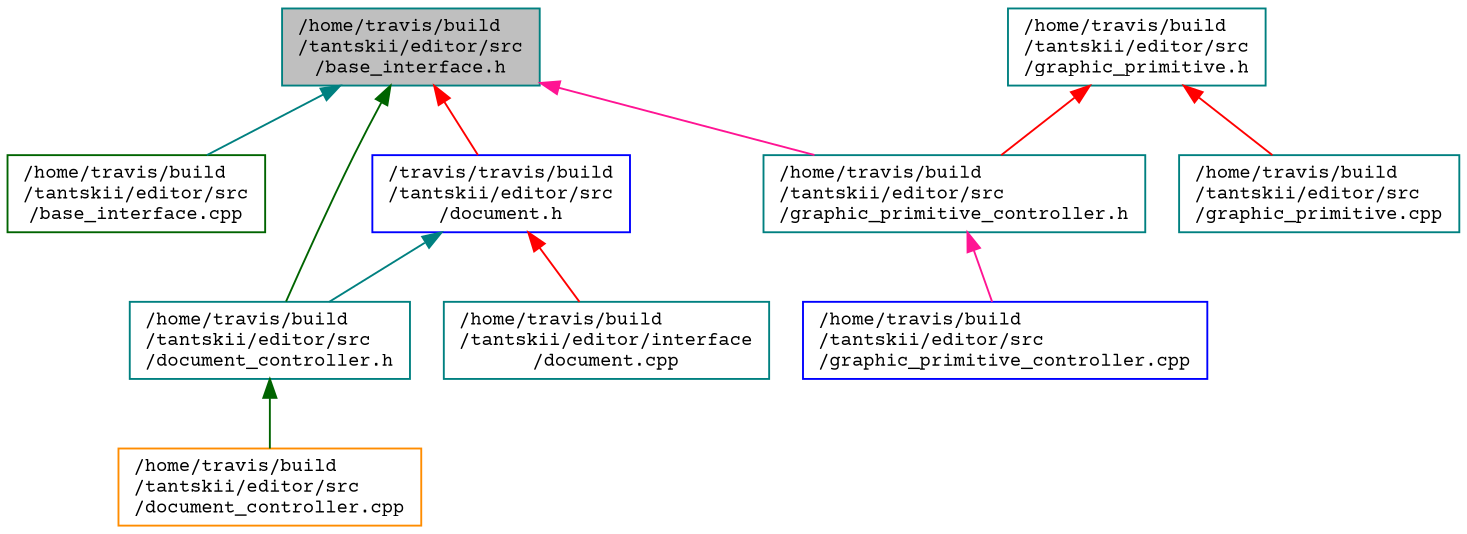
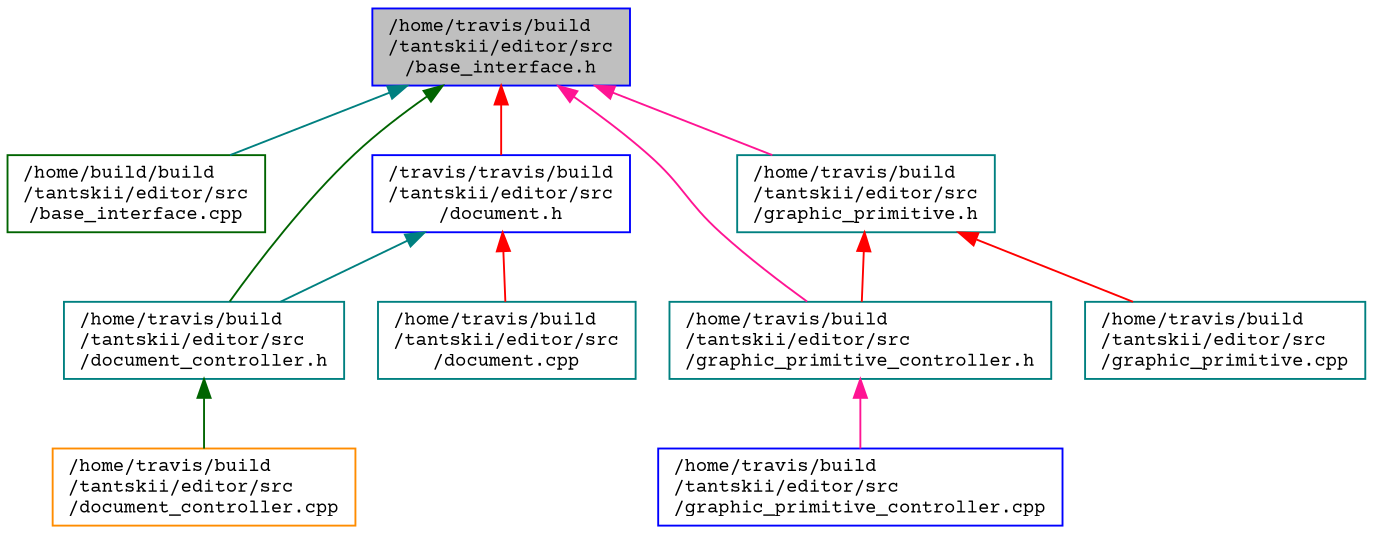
node "/home/travis/build /tantskii/editor/src /base_interface.h": color teal -> blue
edge "/home/travis/build /tantskii/editor/src /graphic_primitive.h" -> "/home/travis/build /tantskii/editor/src /base_interface.h": added
node "/home/travis/build /tantskii/editor/src /base_interface.cpp": label "/home/travis/build /tantskii/editor/src /base_interface.cpp" -> "/home/build/build /tantskii/editor/src /base_interface.cpp"
node "/home/travis/build /tantskii/editor/interface /document.cpp": label "/home/travis/build /tantskii/editor/interface /document.cpp" -> "/home/travis/build /tantskii/editor/src /document.cpp"
